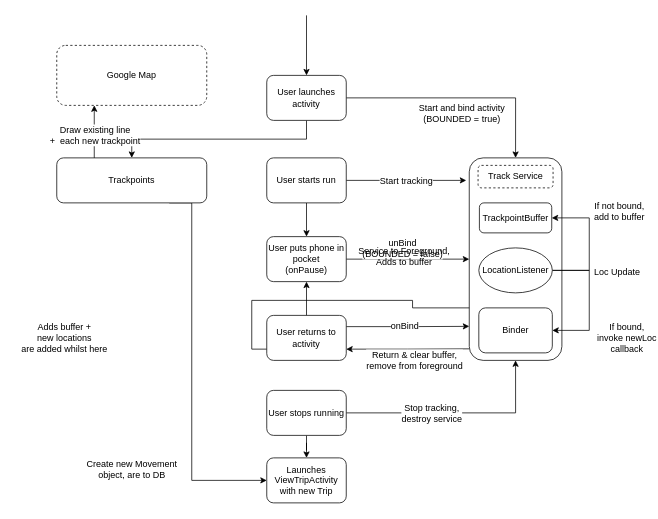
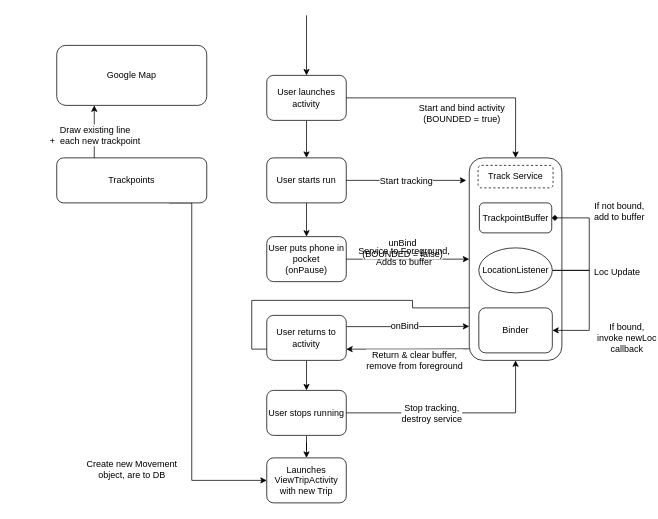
node "Google Map": style dashed -> solid
edge "User launches activity" -> "Trackpoints": now "User launches activity" -> "User starts run"
edge "LocationListener" -> "TrackpointBuffer": arrowhead classic -> diamond
edge "User returns to activity" -> "User puts phone in pocket (onPause)": now "User returns to activity" -> "User stops running"
node "Adds buffer + new locations are added whilst here": removed
